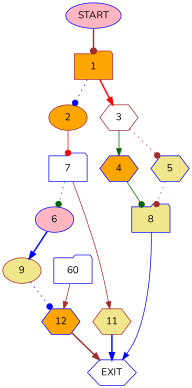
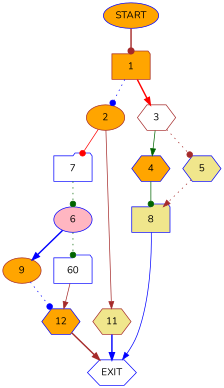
node "START": fillcolor lightpink -> orange
edge "5" -> "8": arrowhead dot -> normal
edge "7" -> "11": now "2" -> "11"
edge "6" -> "60": added
node "9": fillcolor khaki -> orange
